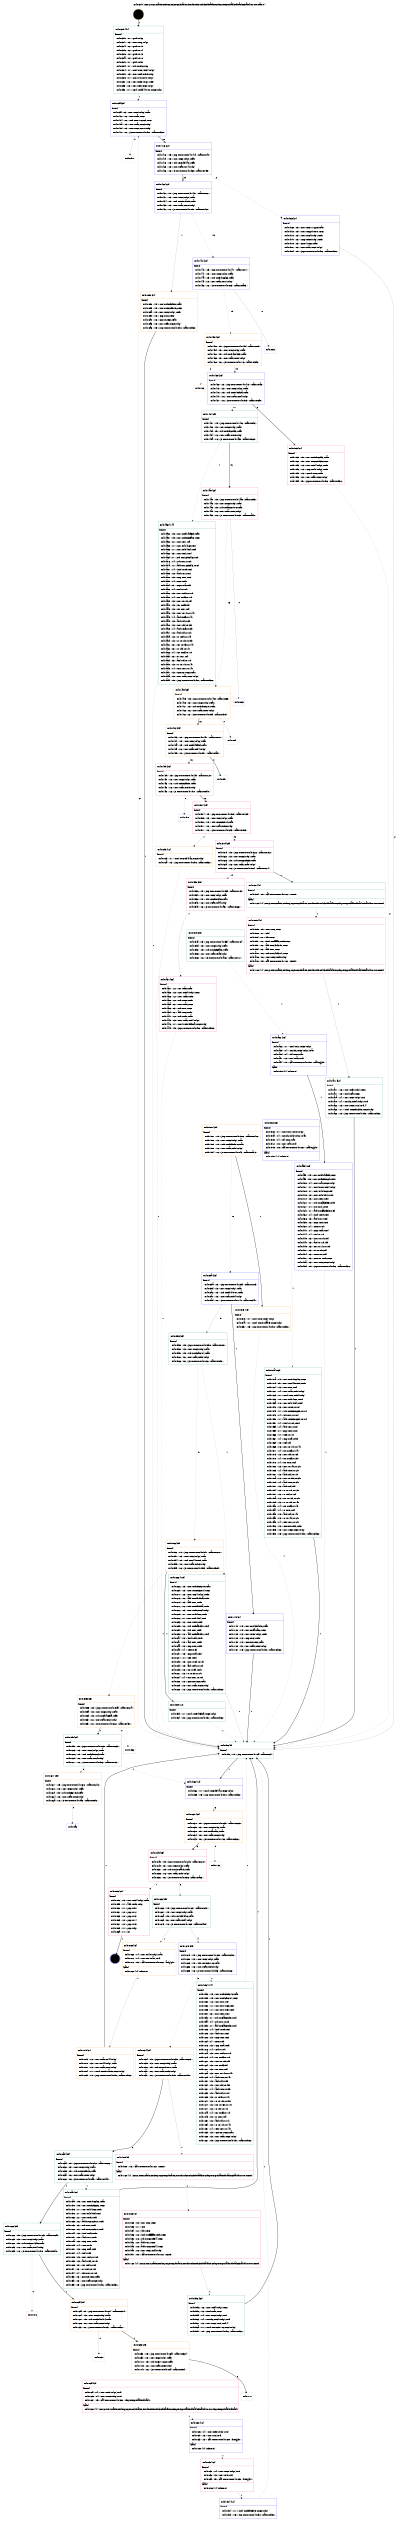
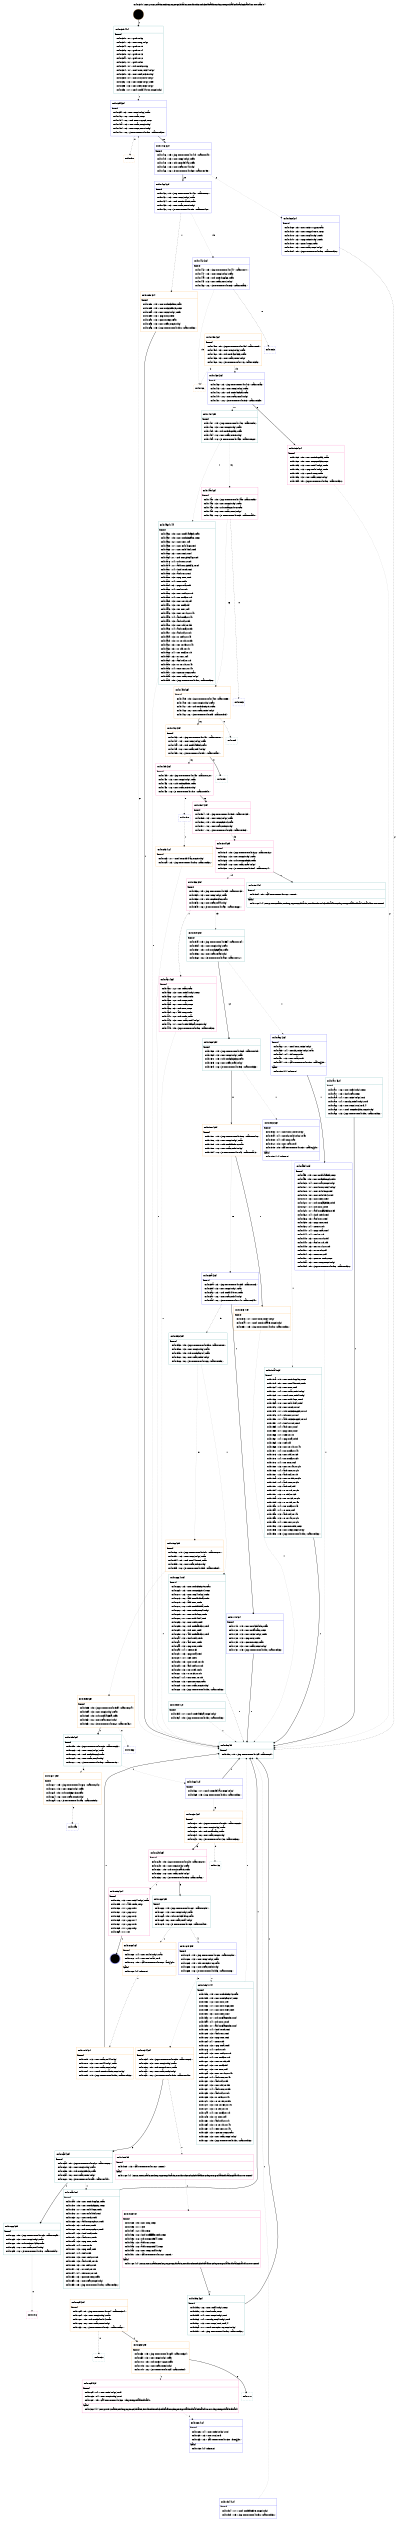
edge "0x401442 [22]" -> "0x401458 [22]": now "0x401442 [22]" -> "0x4017c6"
edge "0x401487 [25]" -> "0x4014a0 [25]": style bold -> dotted
edge "0x401504 [25]" -> "0x401cd3 [12]": now "0x401d10" -> "0x401cd3 [12]"
edge "0x401536 [25]" -> "0x40154f [25]": added, label "13"
node "0x4019e9 [40]": removed
node "0x401568 [25]": added
edge "0x4015cc [25]" -> "0x4019bd [12]": removed, label "1"
edge "0x401f0c [5]" -> "0x401b62 [12]": reversed
edge "0x401649 [25]" -> "0x401662 [25]": style dashed -> bold
edge "0x4016c6 [25]" -> "0x4016df [25]": removed, label "1"
edge "0x401b8e [40]" -> "0x401bb6 [32]": style dashed -> bold
edge "0x4016f8 [25]" -> "0x401cdf [13]": added, label "1"
node "0x401cf8 [12]": removed
